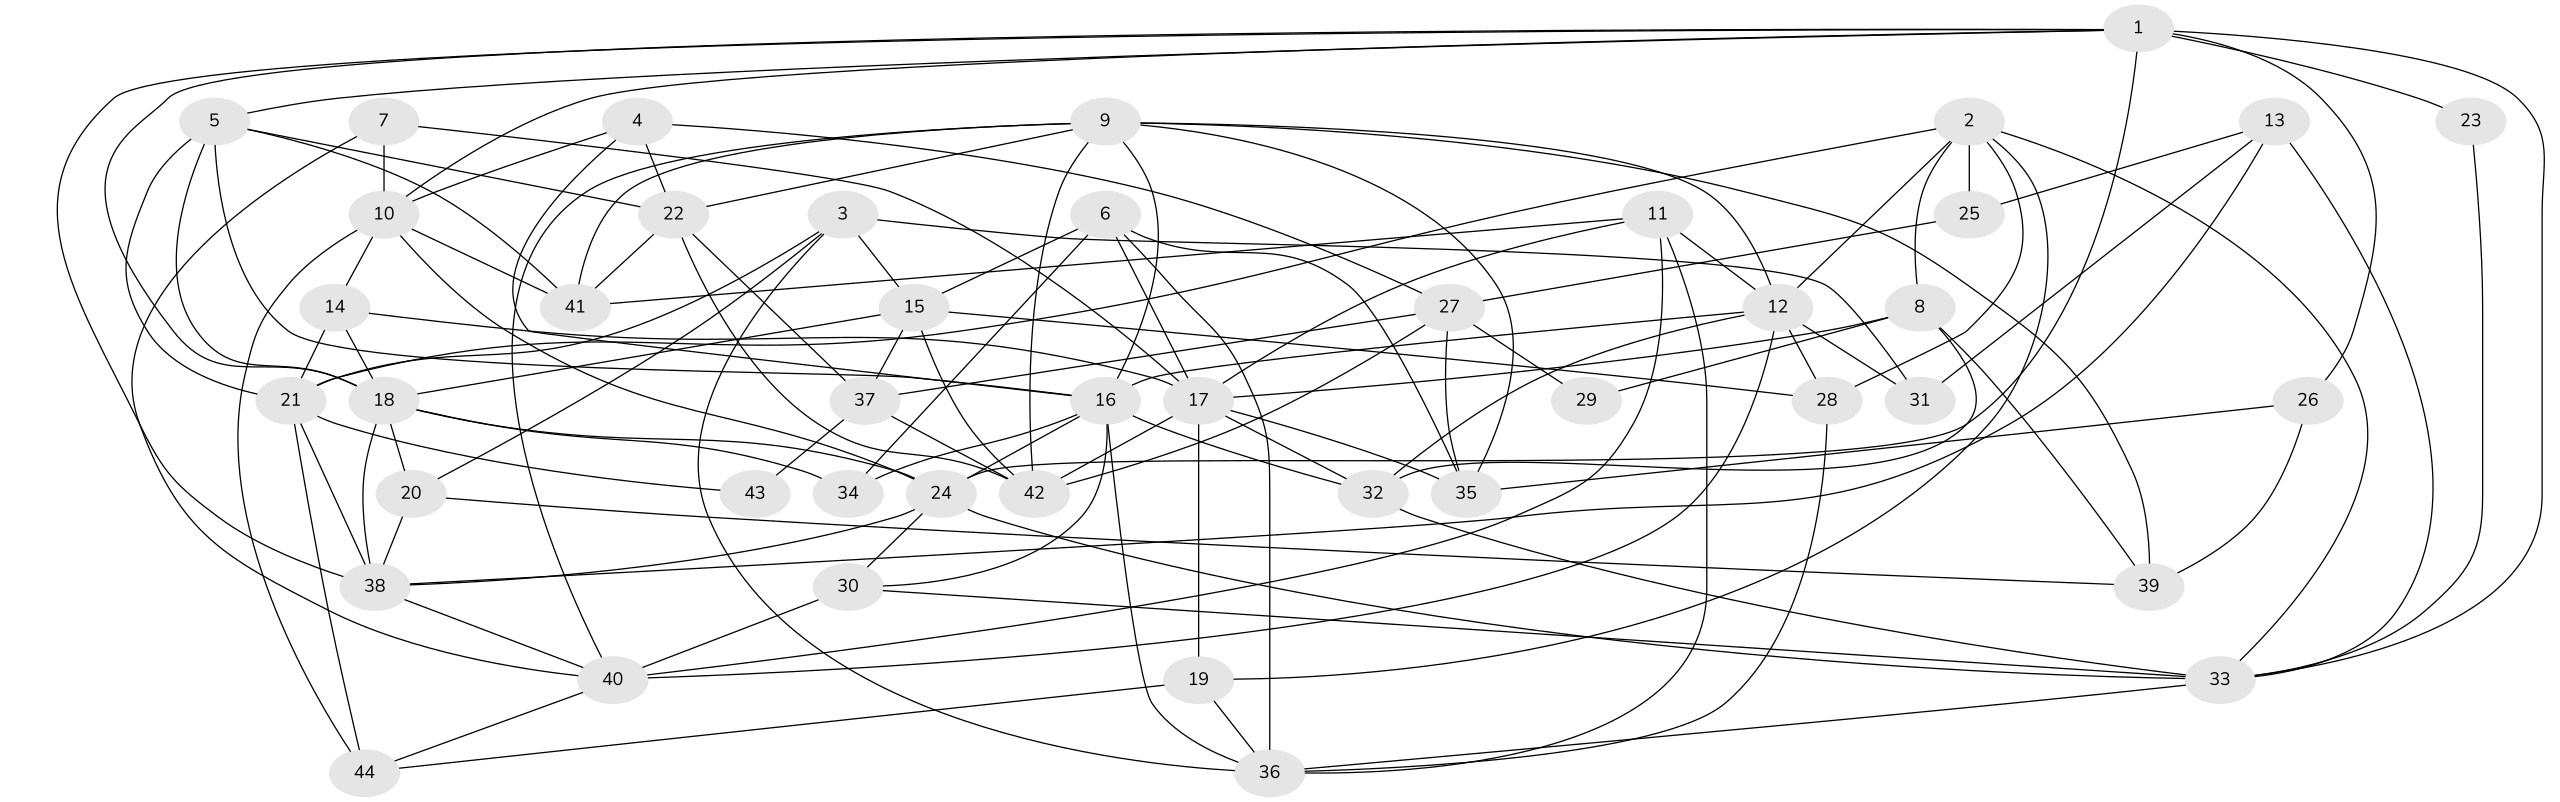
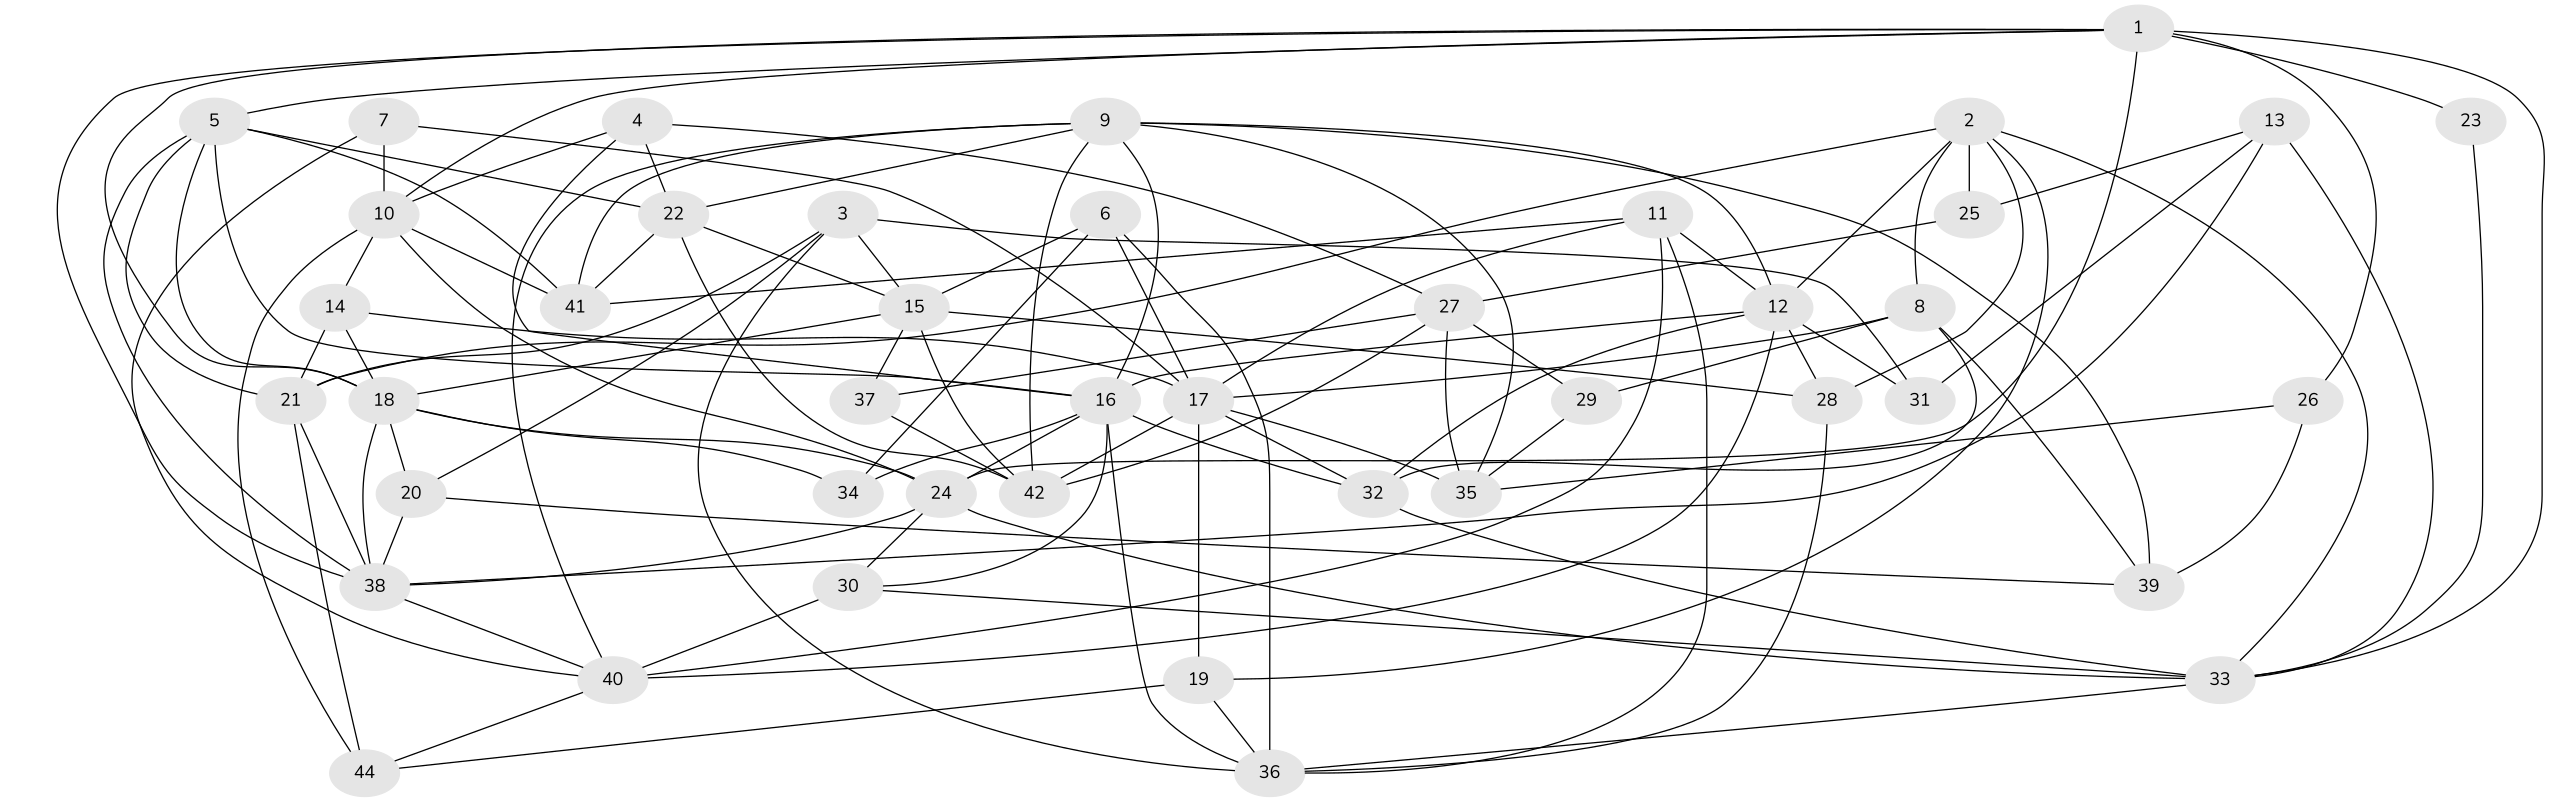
edge "6" -- "35": now "29" -- "35"
edge "22" -- "37": now "22" -- "15"
edge "5" -- "38": added
node "43": removed
